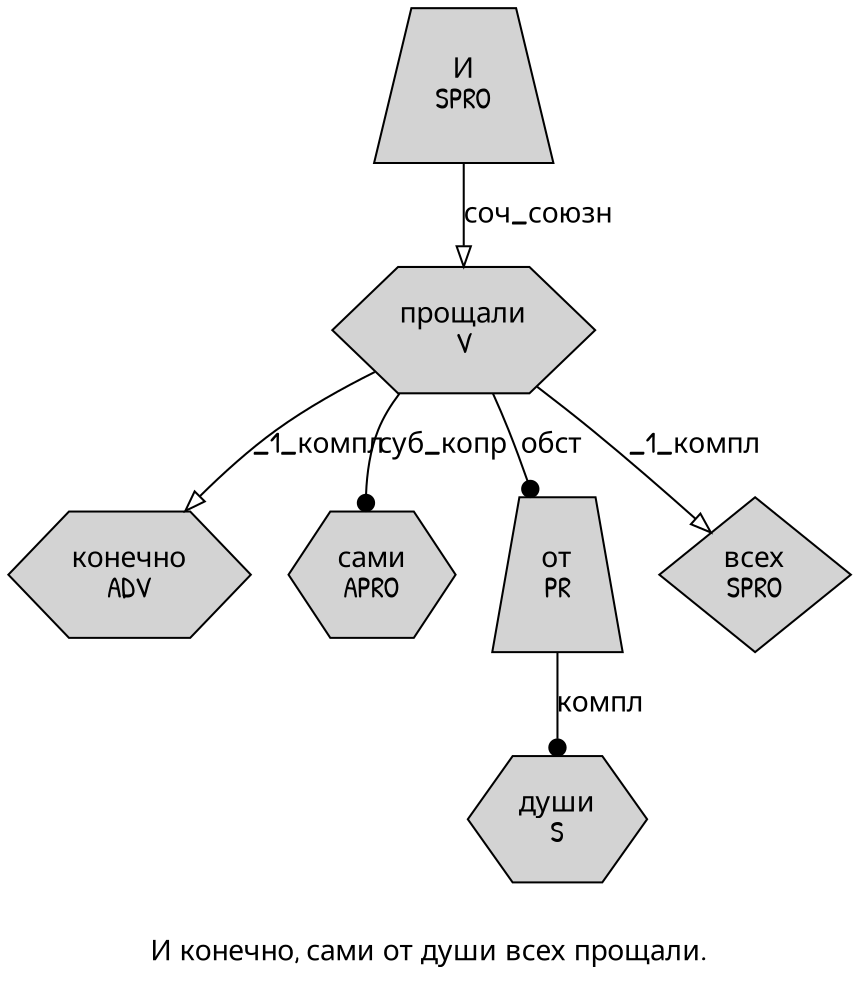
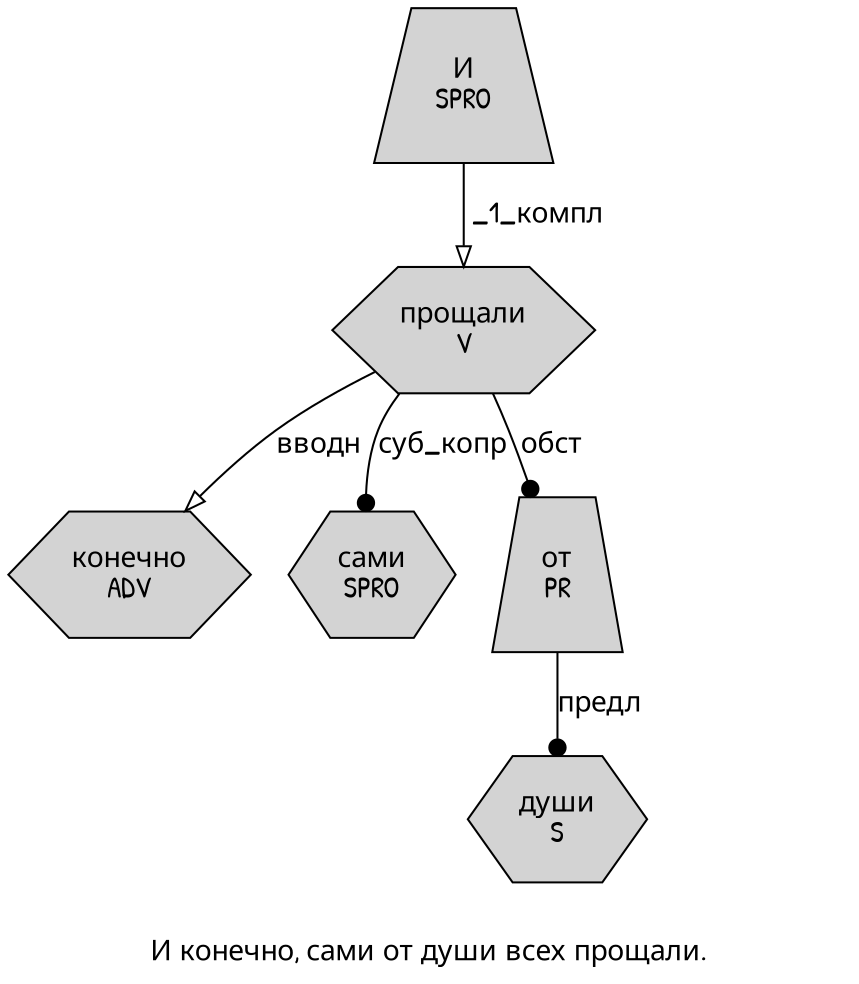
edge "И SPRO" -> "прощали V": label "соч_союзн" -> "_1_компл"
edge "прощали V" -> "конечно ADV": label "_1_компл" -> "вводн"
node "сами APRO": label "сами APRO" -> "сами SPRO"
node "всех SPRO": removed
edge "от PR" -> "души S": label "компл" -> "предл"
